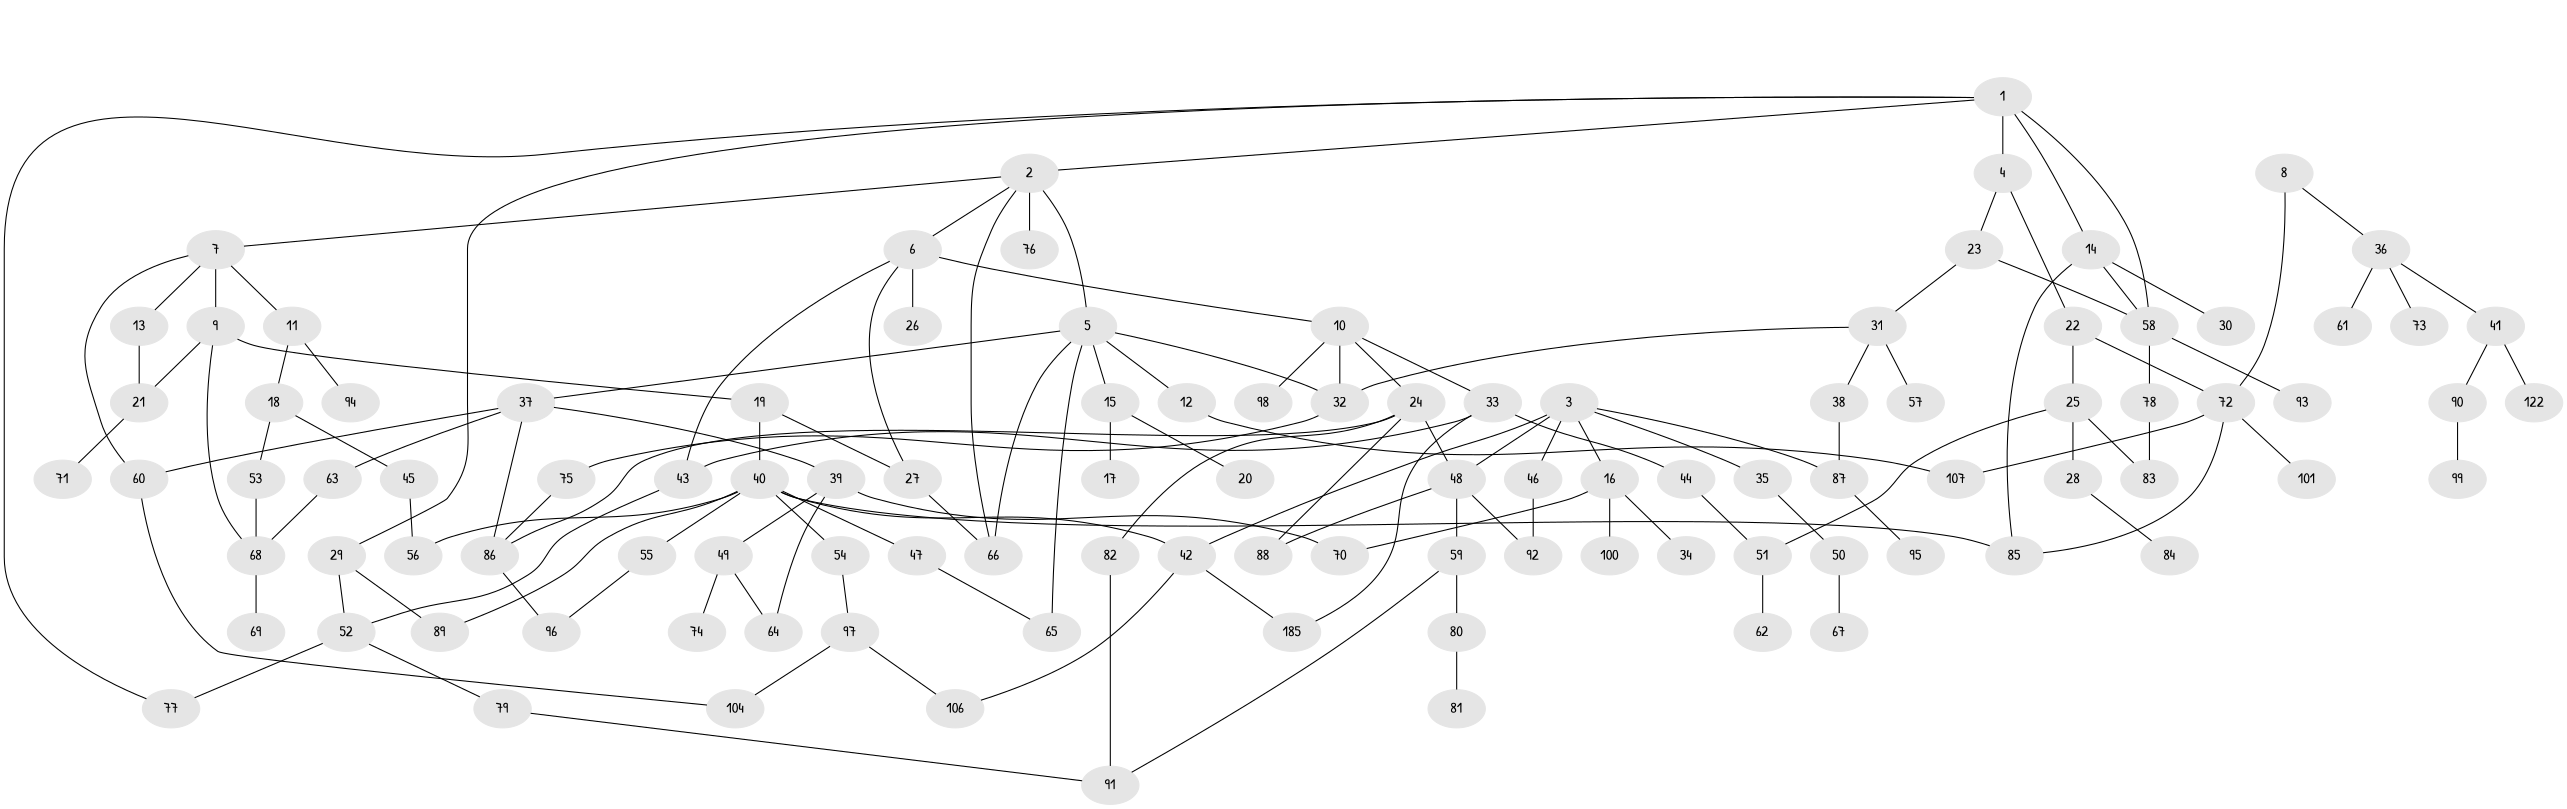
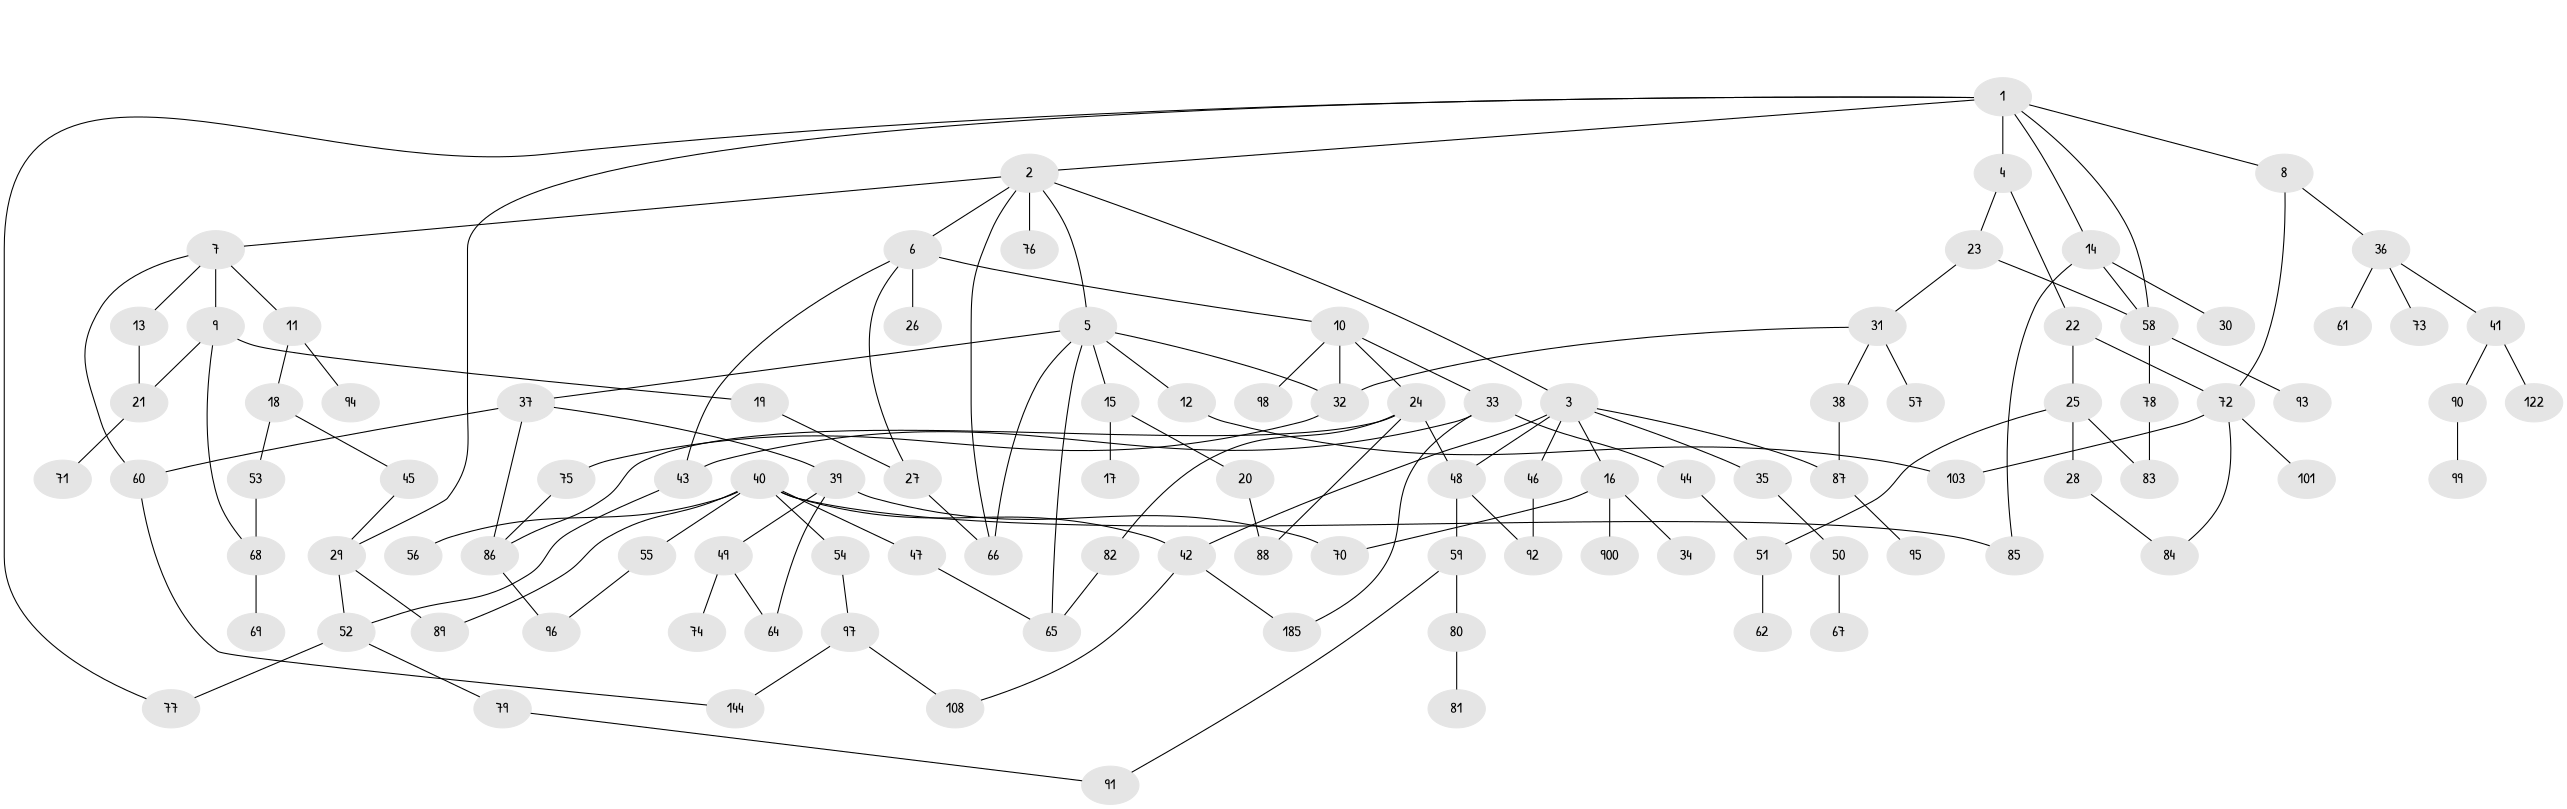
edge "1" -- "8": added
edge "2" -- "3": added
edge "19" -- "40": removed
node "63": removed
node "107": label "107" -> "103"
edge "45" -- "56": now "45" -- "29"
edge "48" -- "88": now "20" -- "88"
edge "72" -- "85": now "72" -- "84"
node "100": label "100" -> "900"
edge "82" -- "91": now "82" -- "65"
node "104": label "104" -> "144"
node "106": label "106" -> "108"
